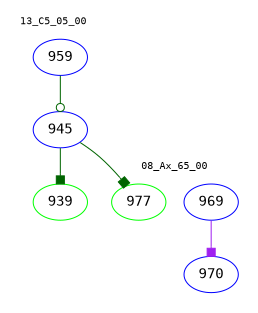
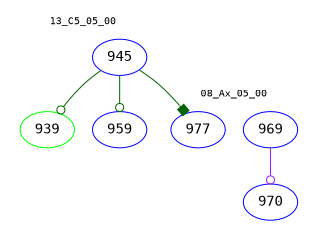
edge "959" -> "945": reversed
edge "945" -> "939": arrowhead box -> odot
cluster "08_Ax_65_00": label "08_Ax_65_00" -> "08_Ax_05_00"
node "977": color green -> blue
edge "969" -> "970": arrowhead box -> odot
